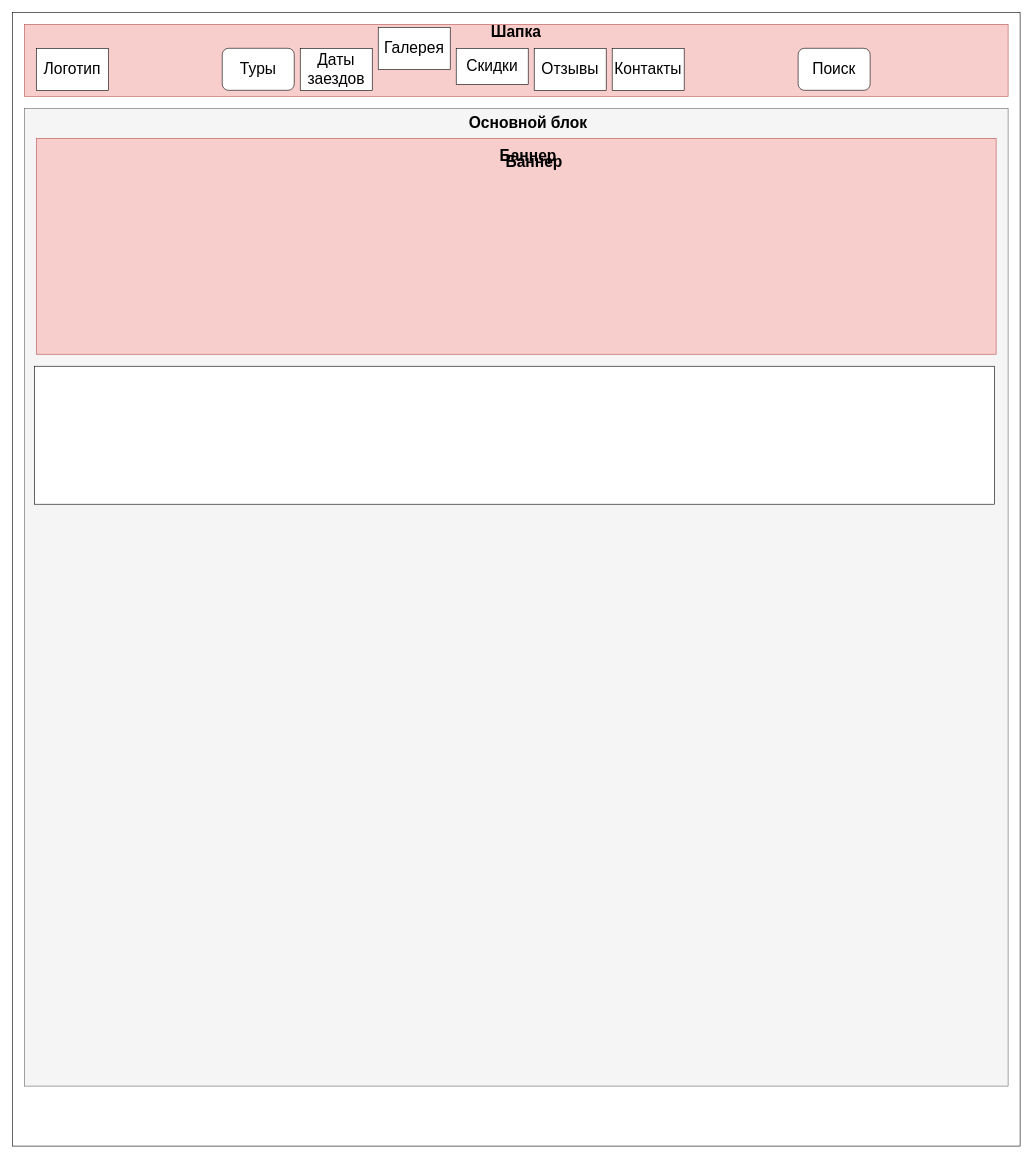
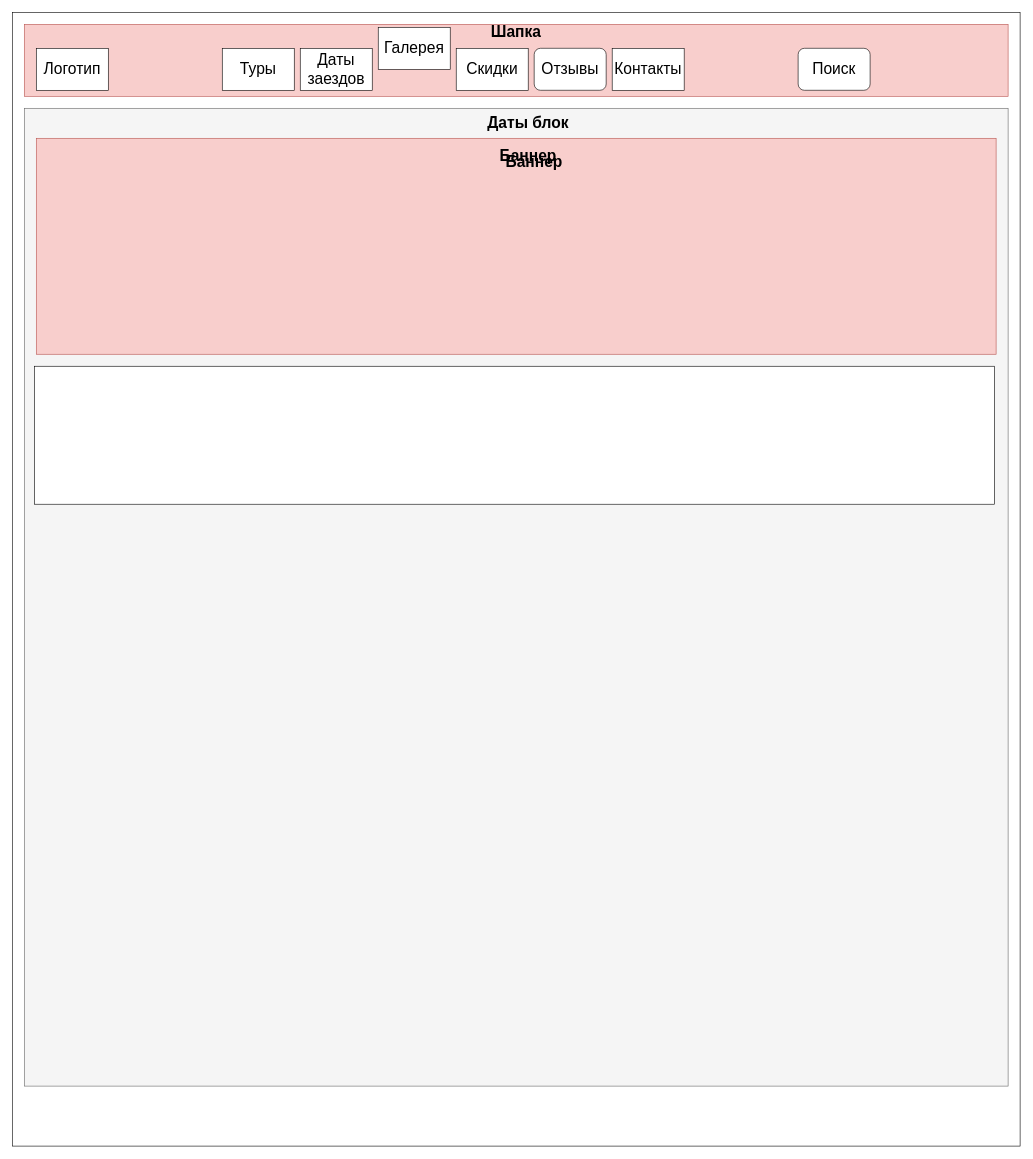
node "Скидки": size 72x36 -> 72x42
node "Туры": shape rounded rectangle -> rectangle
node "Отзывы": shape rectangle -> rounded rectangle
node "Основной блок": label "Основной блок" -> "Даты блок"
